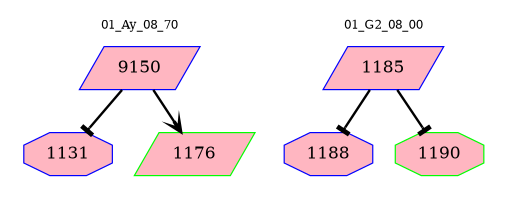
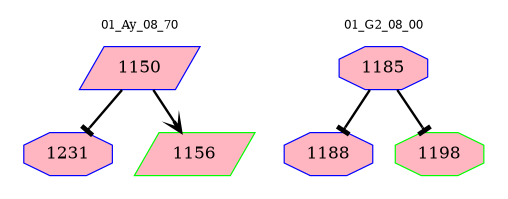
node "9150": label "9150" -> "1150"
node "1185": shape parallelogram -> octagon
node "1131": label "1131" -> "1231"
node "1176": label "1176" -> "1156"
node "1190": label "1190" -> "1198"
